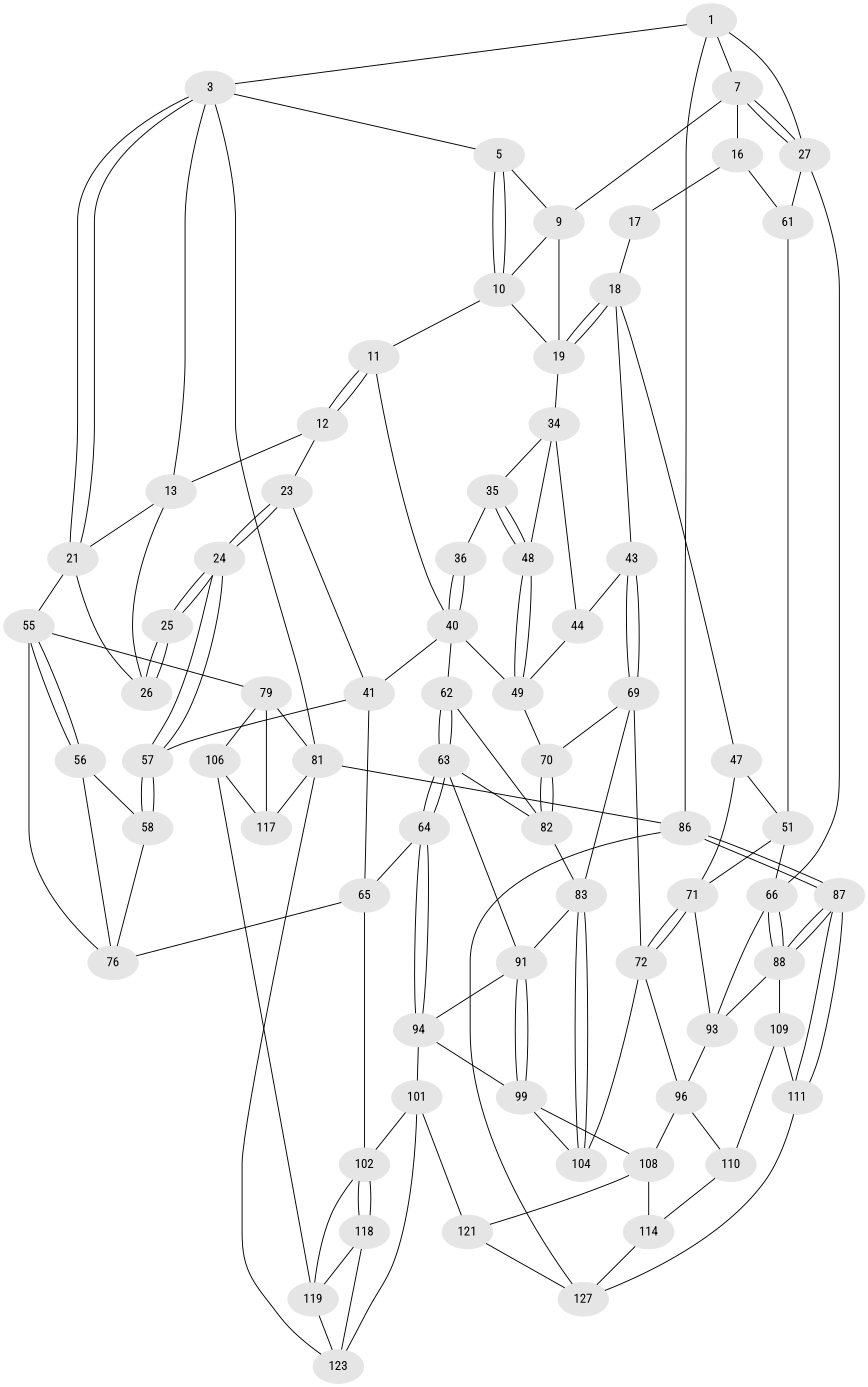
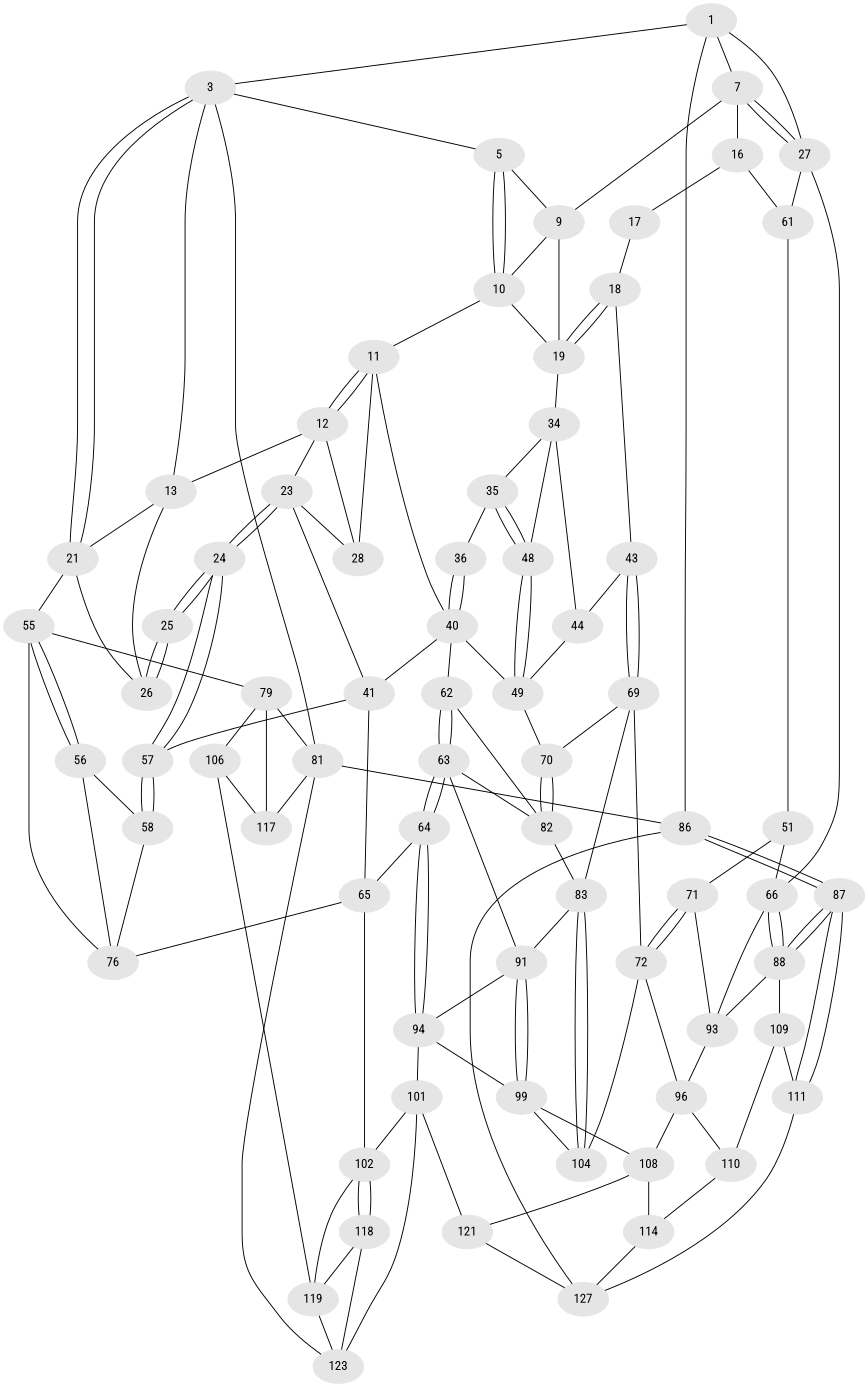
node "28": added
node "47": removed
